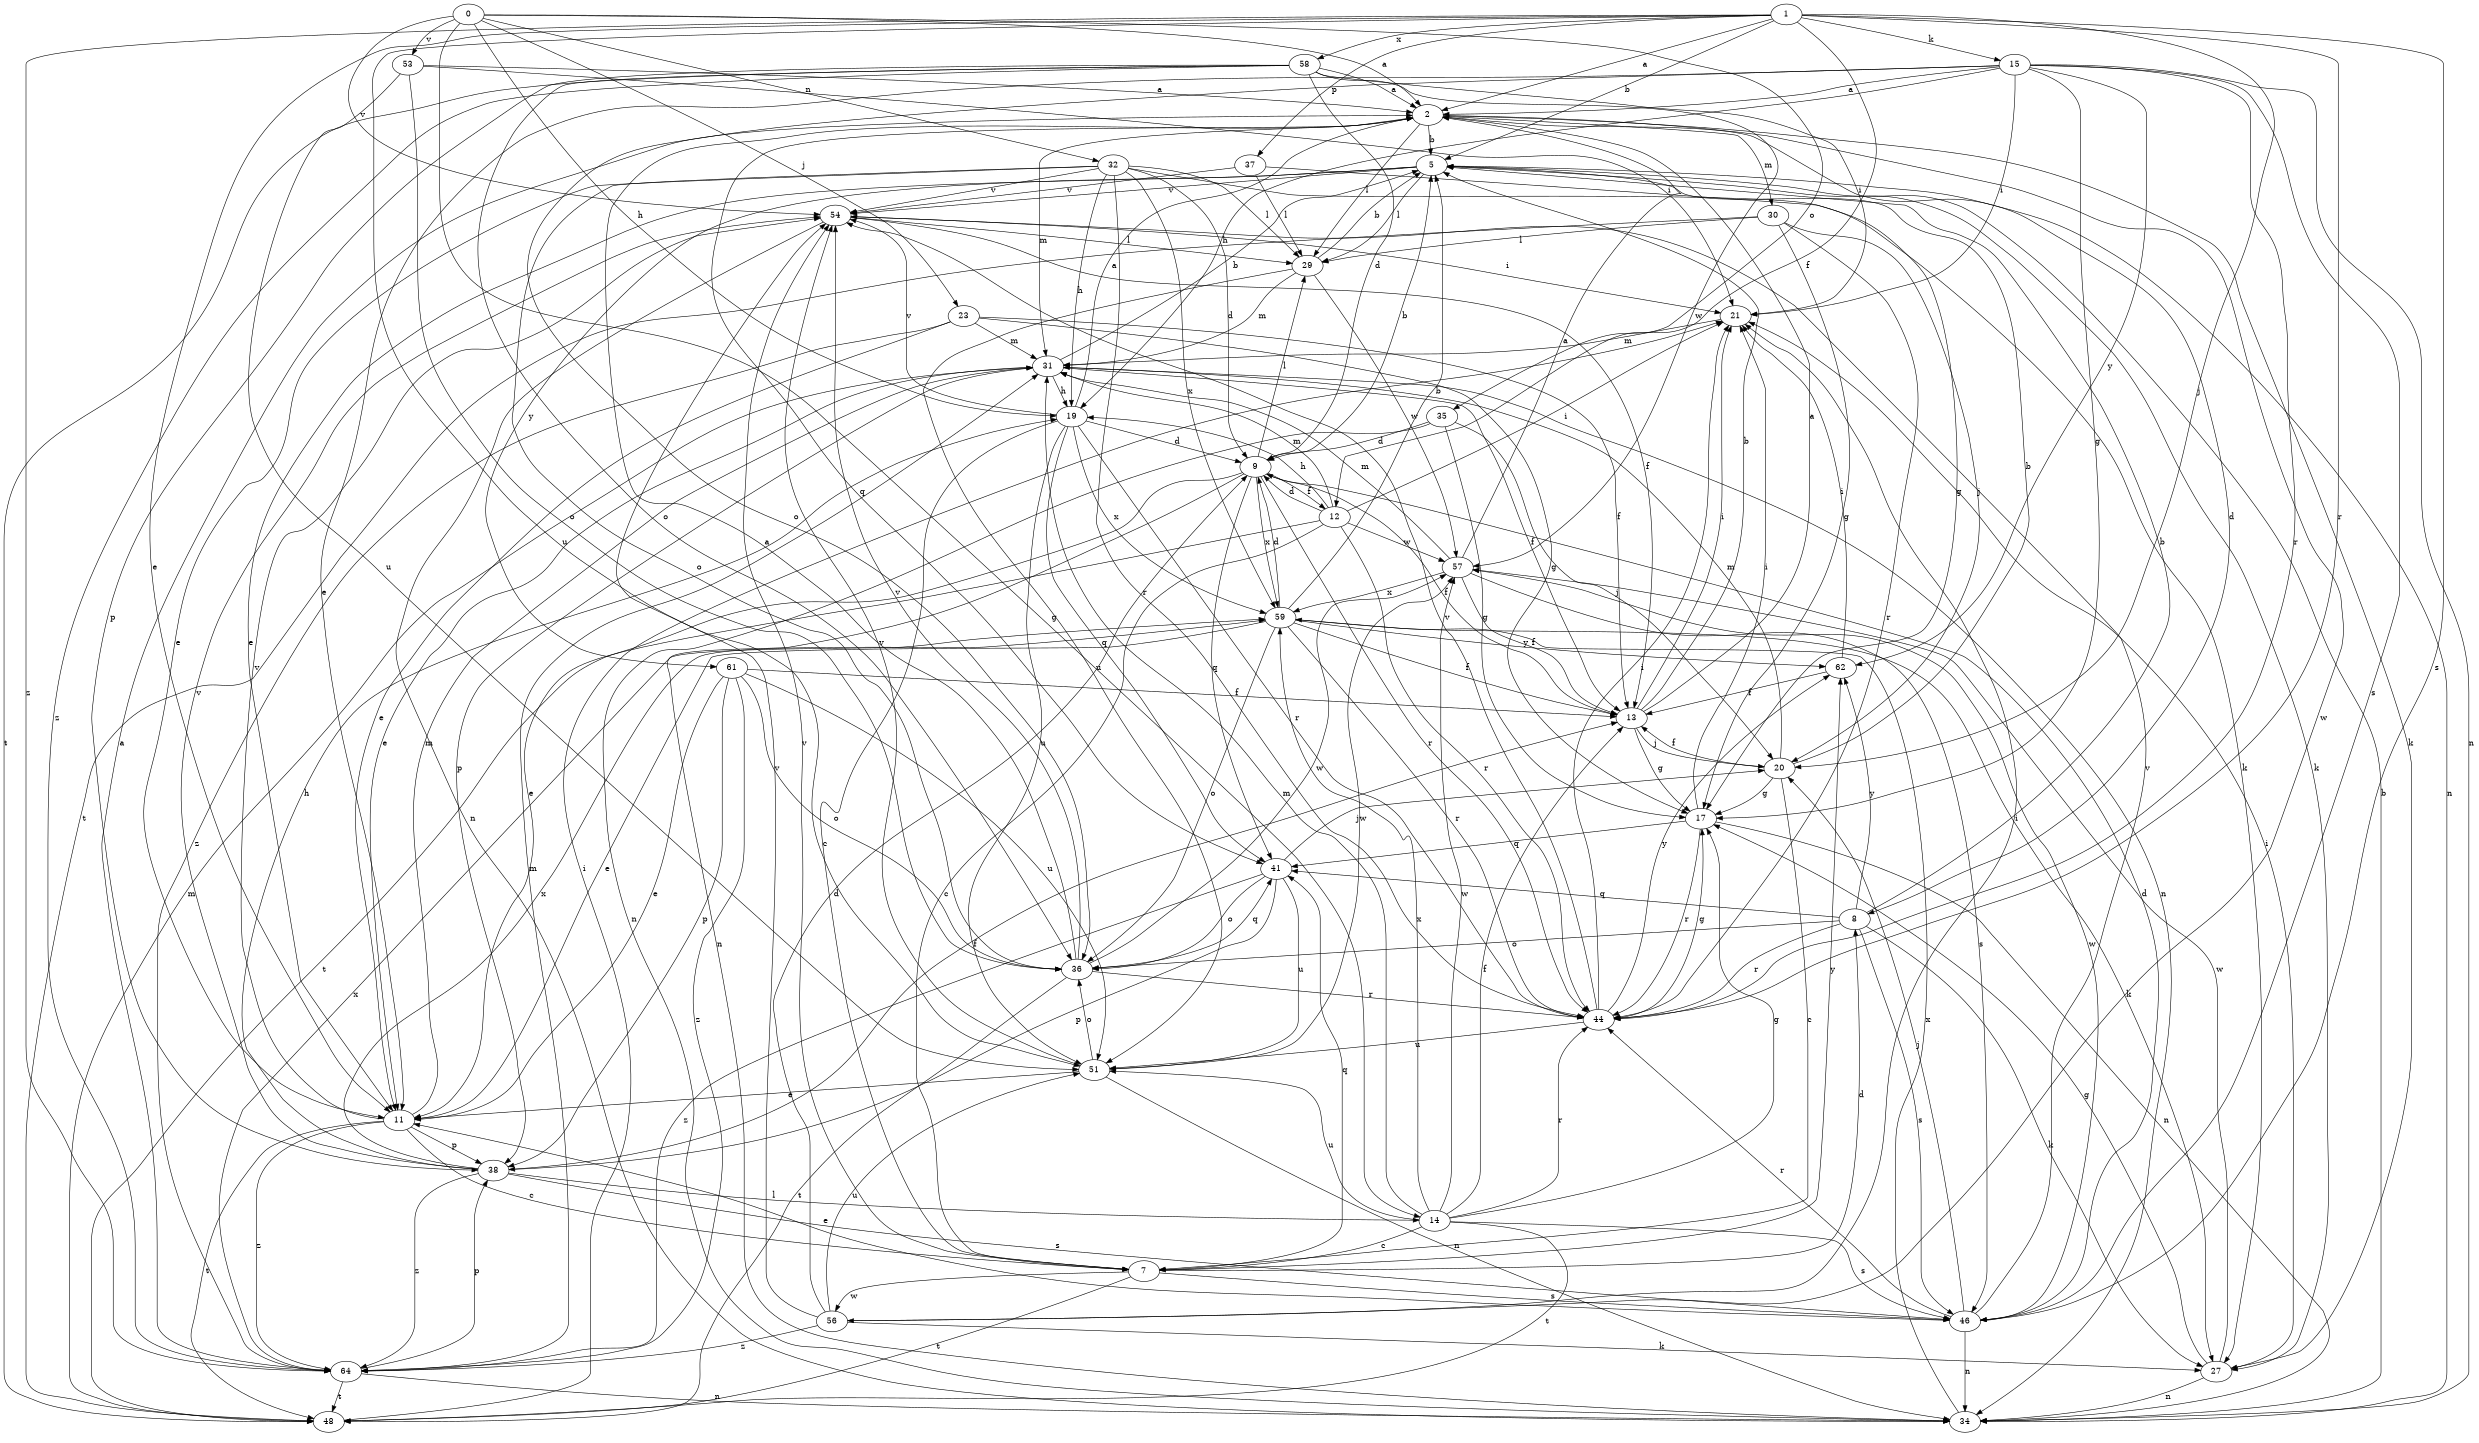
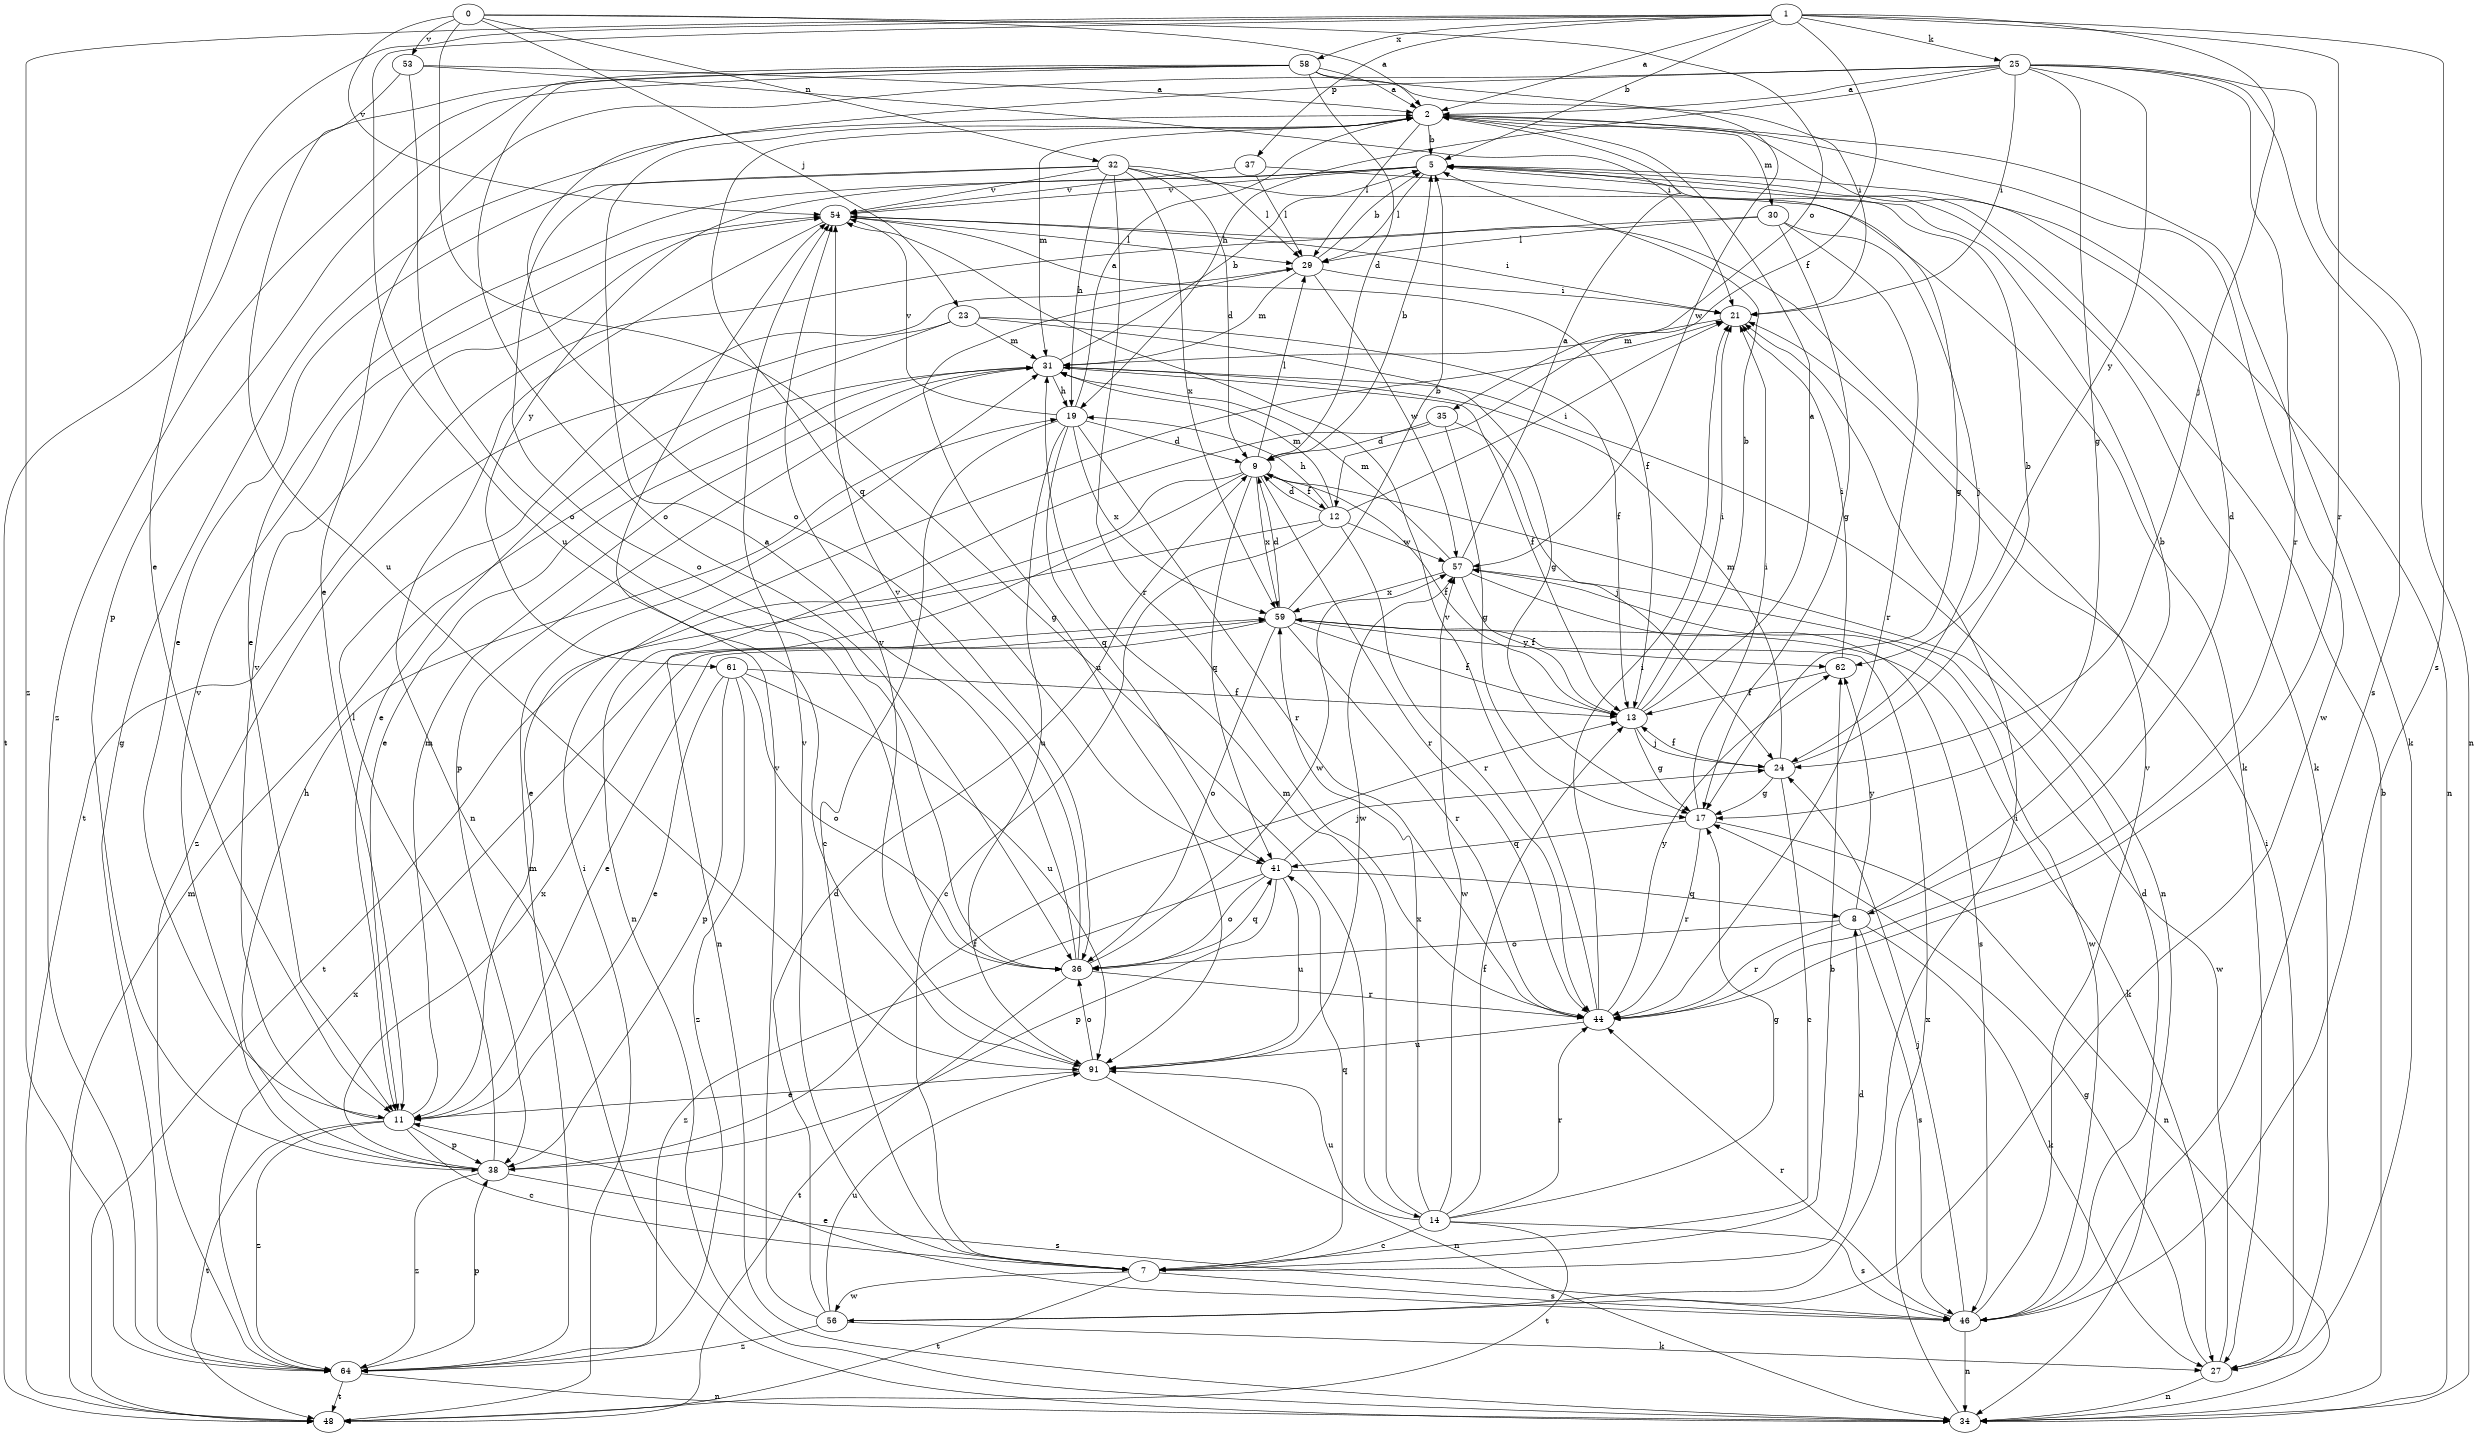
node "15": label "15" -> "25"
edge "0" -> "19": removed, label "h"
edge "29" -> "21": added, label "i"
edge "64" -> "2": label "a" -> "g"
node "20": label "20" -> "24"
edge "8" -> "41": reversed
edge "44" -> "17": removed, label "g"
edge "7" -> "62": label "y" -> "b"
node "51": label "51" -> "91"
edge "38" -> "14": now "38" -> "29"
